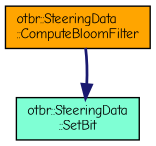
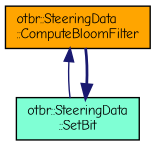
edge "otbr::SteeringData ::SetBit" -> "otbr::SteeringData ::ComputeBloomFilter": added
